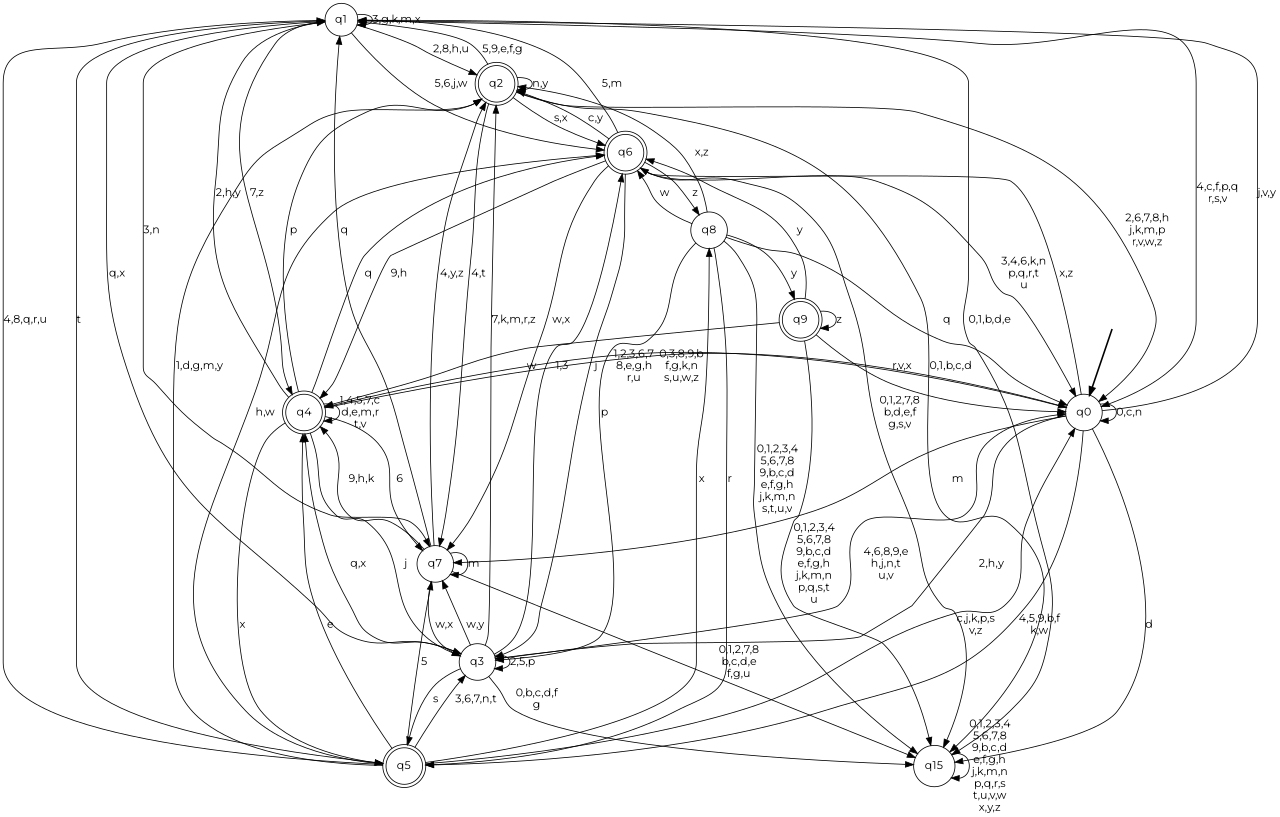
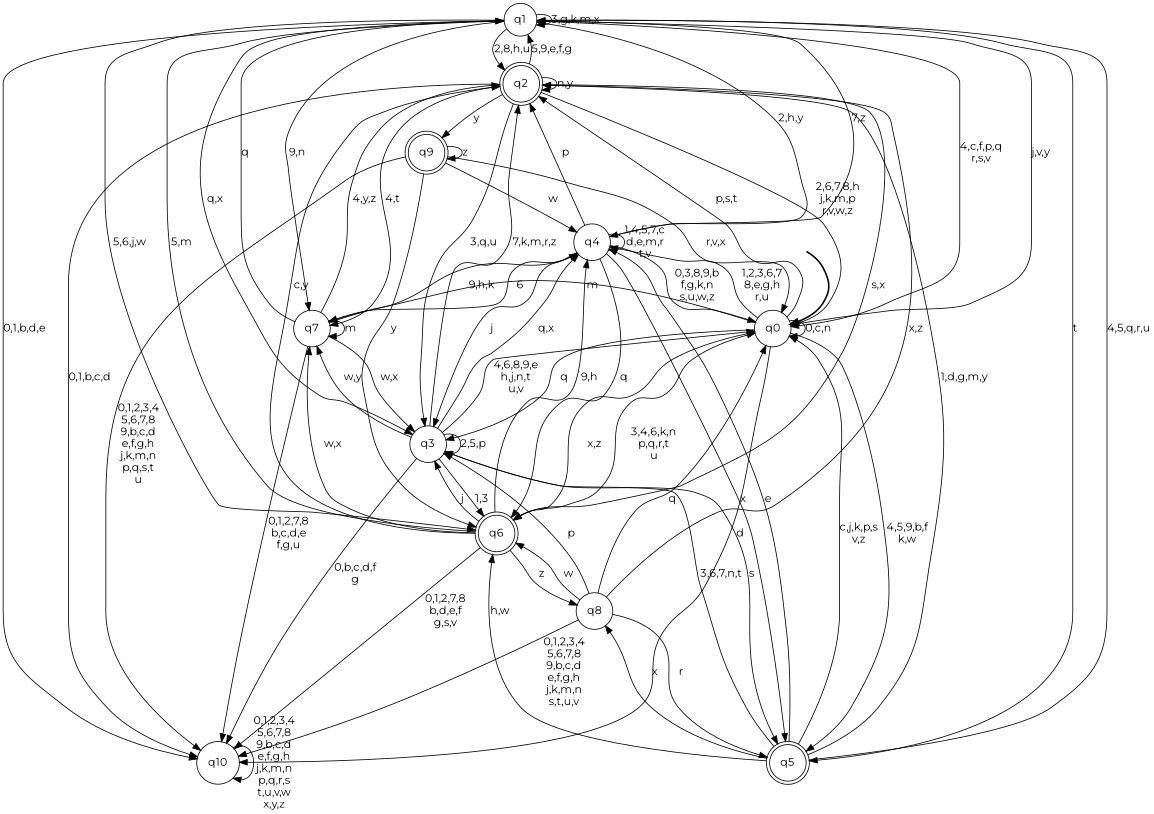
edge "q0" -> "q2": added, label "p,s,t"
edge "q1" -> "q7": label "3,n" -> "9,n"
edge "q2" -> "q3": added, label "3,q,u"
edge "q8" -> "q9": now "q2" -> "q9"
edge "q5" -> "q1": label "4,8,q,r,u" -> "4,5,q,r,u"
node "q4": shape doublecircle -> circle
edge "q0" -> "q3": label "2,h,y" -> "q"
edge "q5" -> "q7": removed, label "5"
node "q15": label "q15" -> "q10"
